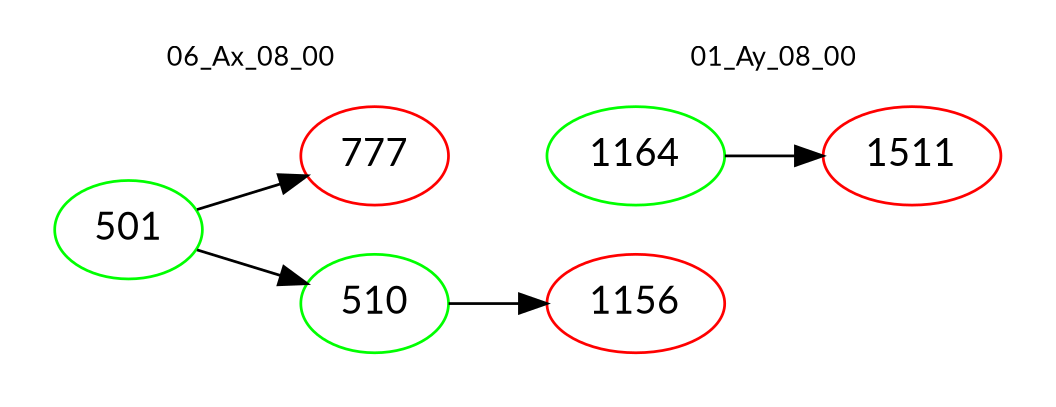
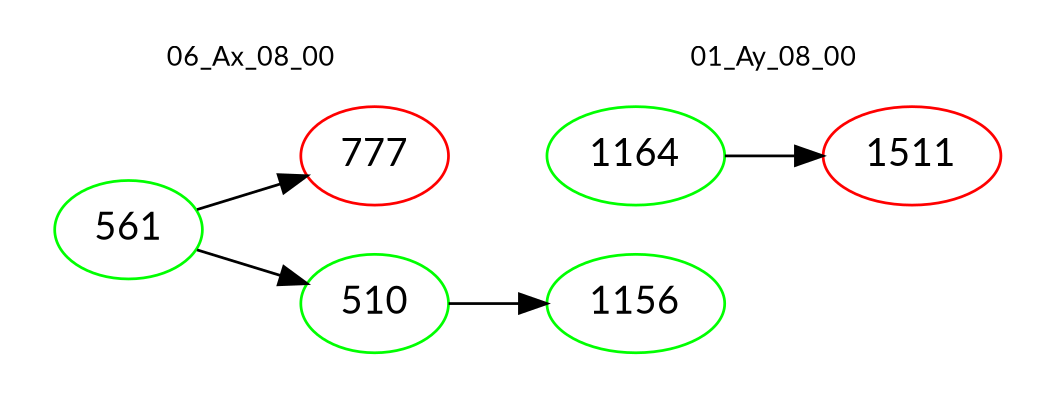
node "501": label "501" -> "561"
node "1156": color red -> green
